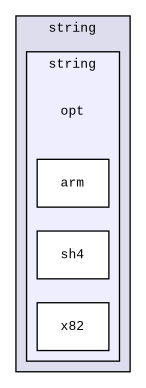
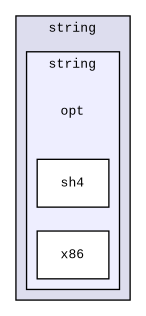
node "arm": removed
node "x82": label "x82" -> "x86"
